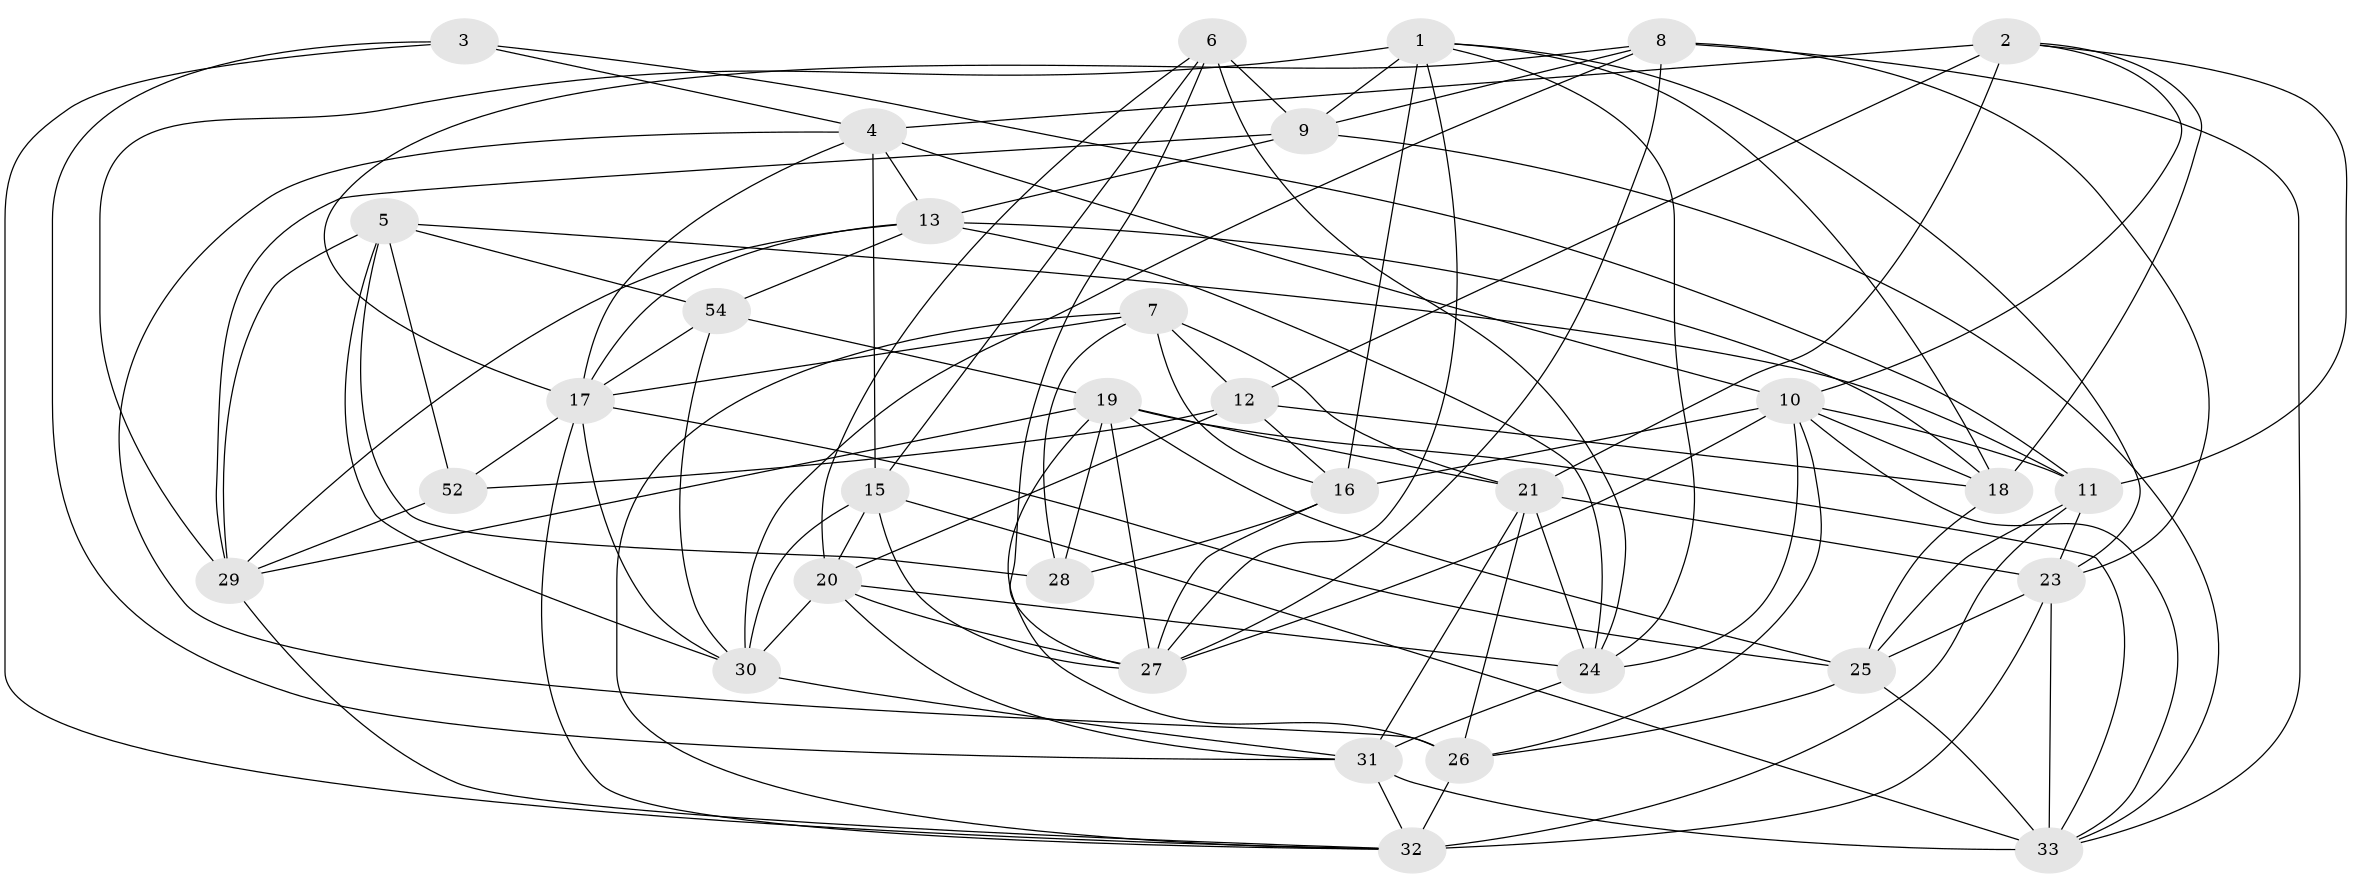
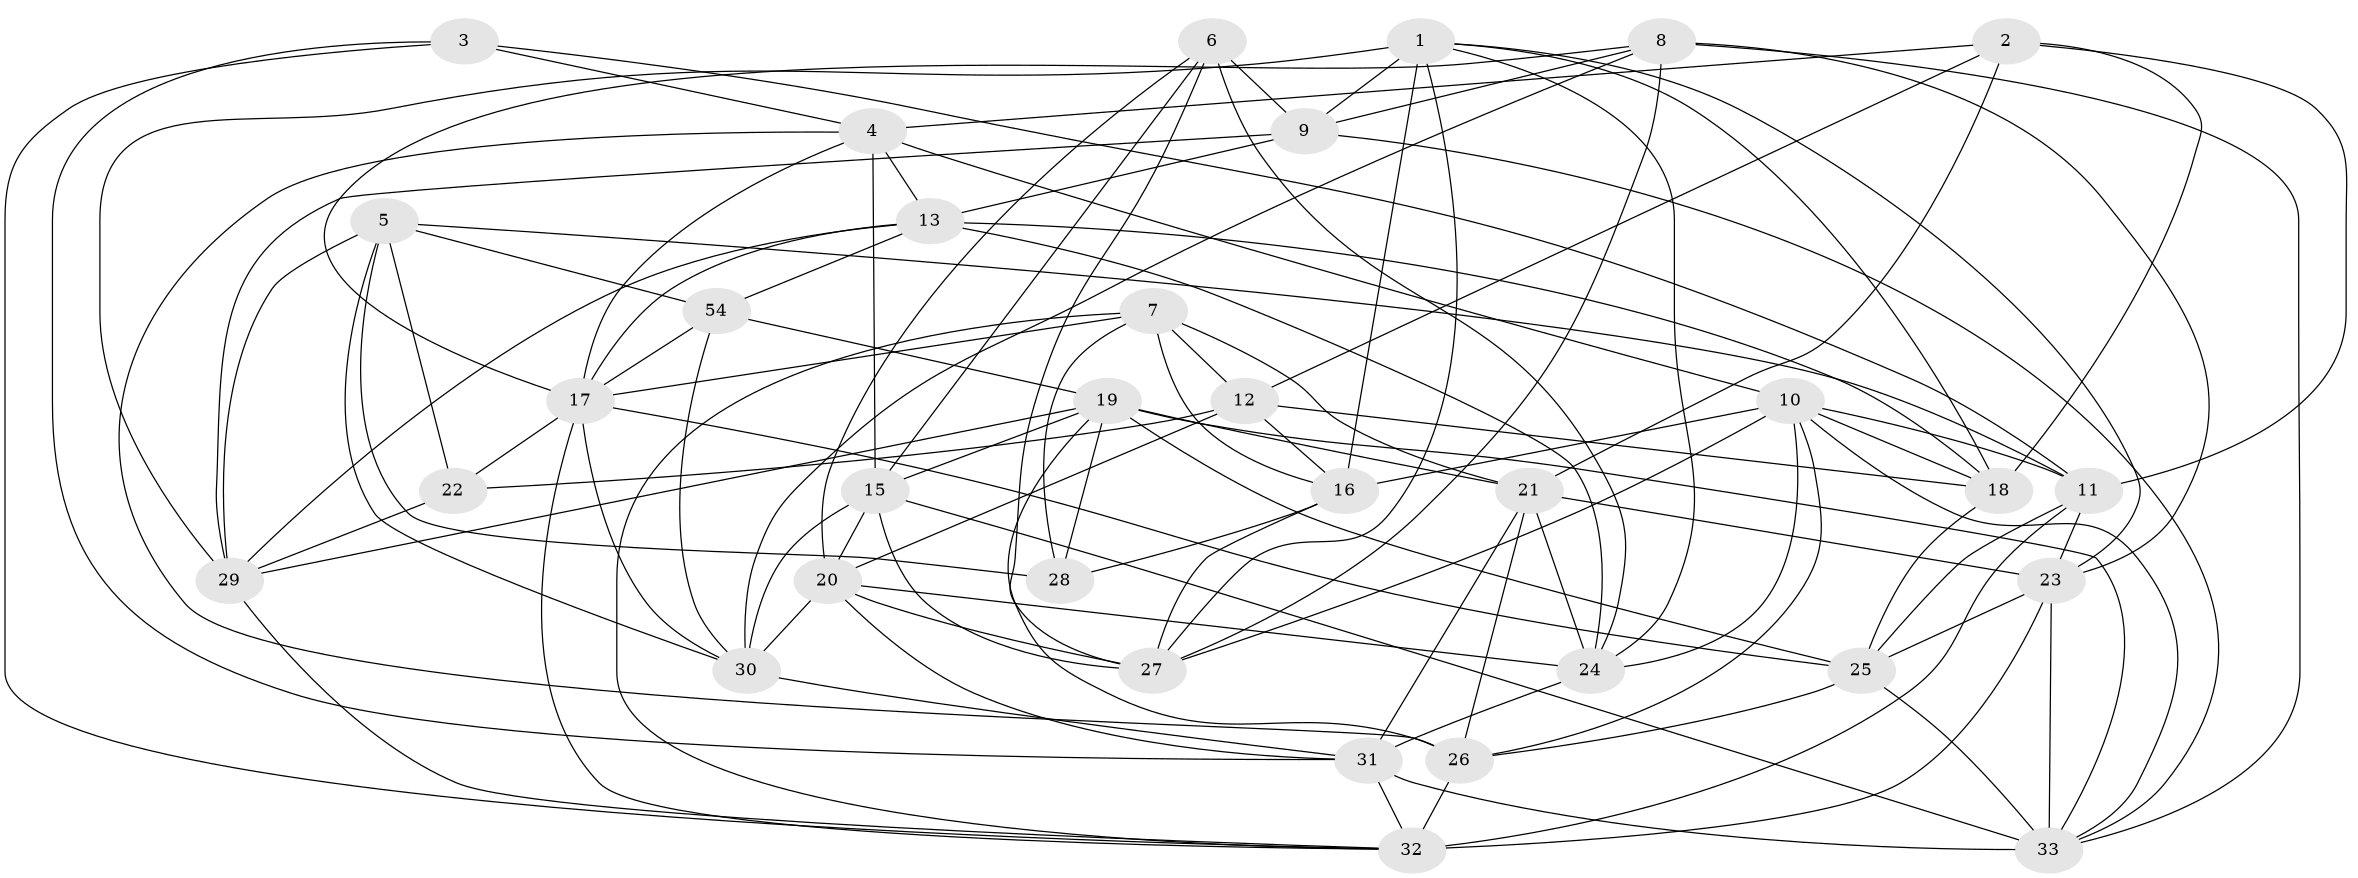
edge "2" -- "10": removed
node "52": label "52" -> "22"
edge "19" -- "27": now "19" -- "15"
